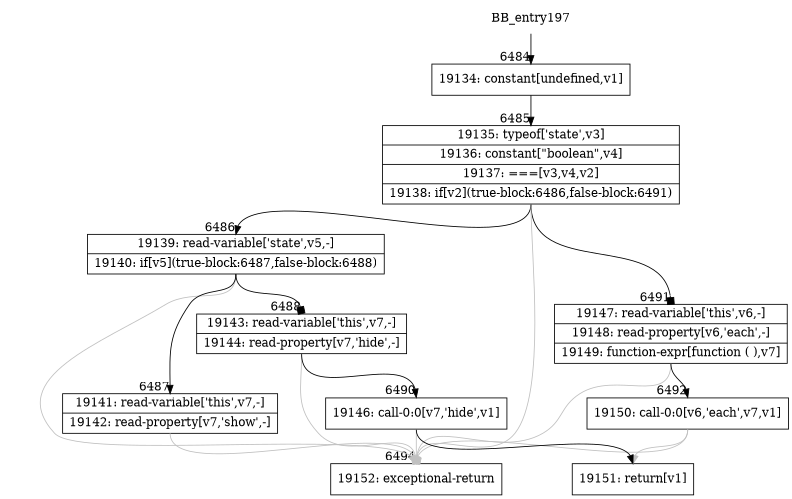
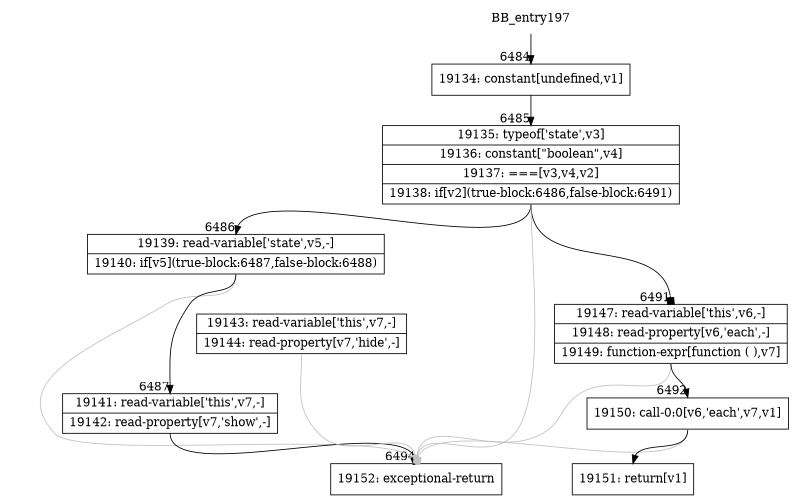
edge "19139: read-variable['state',v5,-]" -> "19143: read-variable['this',v7,-]": removed
node "19146: call-0:0[v7,'hide',v1]": removed
edge "19150: call-0:0[v6,'each',v7,v1]" -> "19151: return[v1]": color gray -> black
edge "19141: read-variable['this',v7,-]" -> "19152: exceptional-return": color gray -> black
